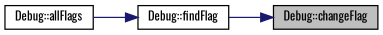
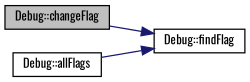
edge "Debug::findFlag" -> "Debug::changeFlag": reversed
